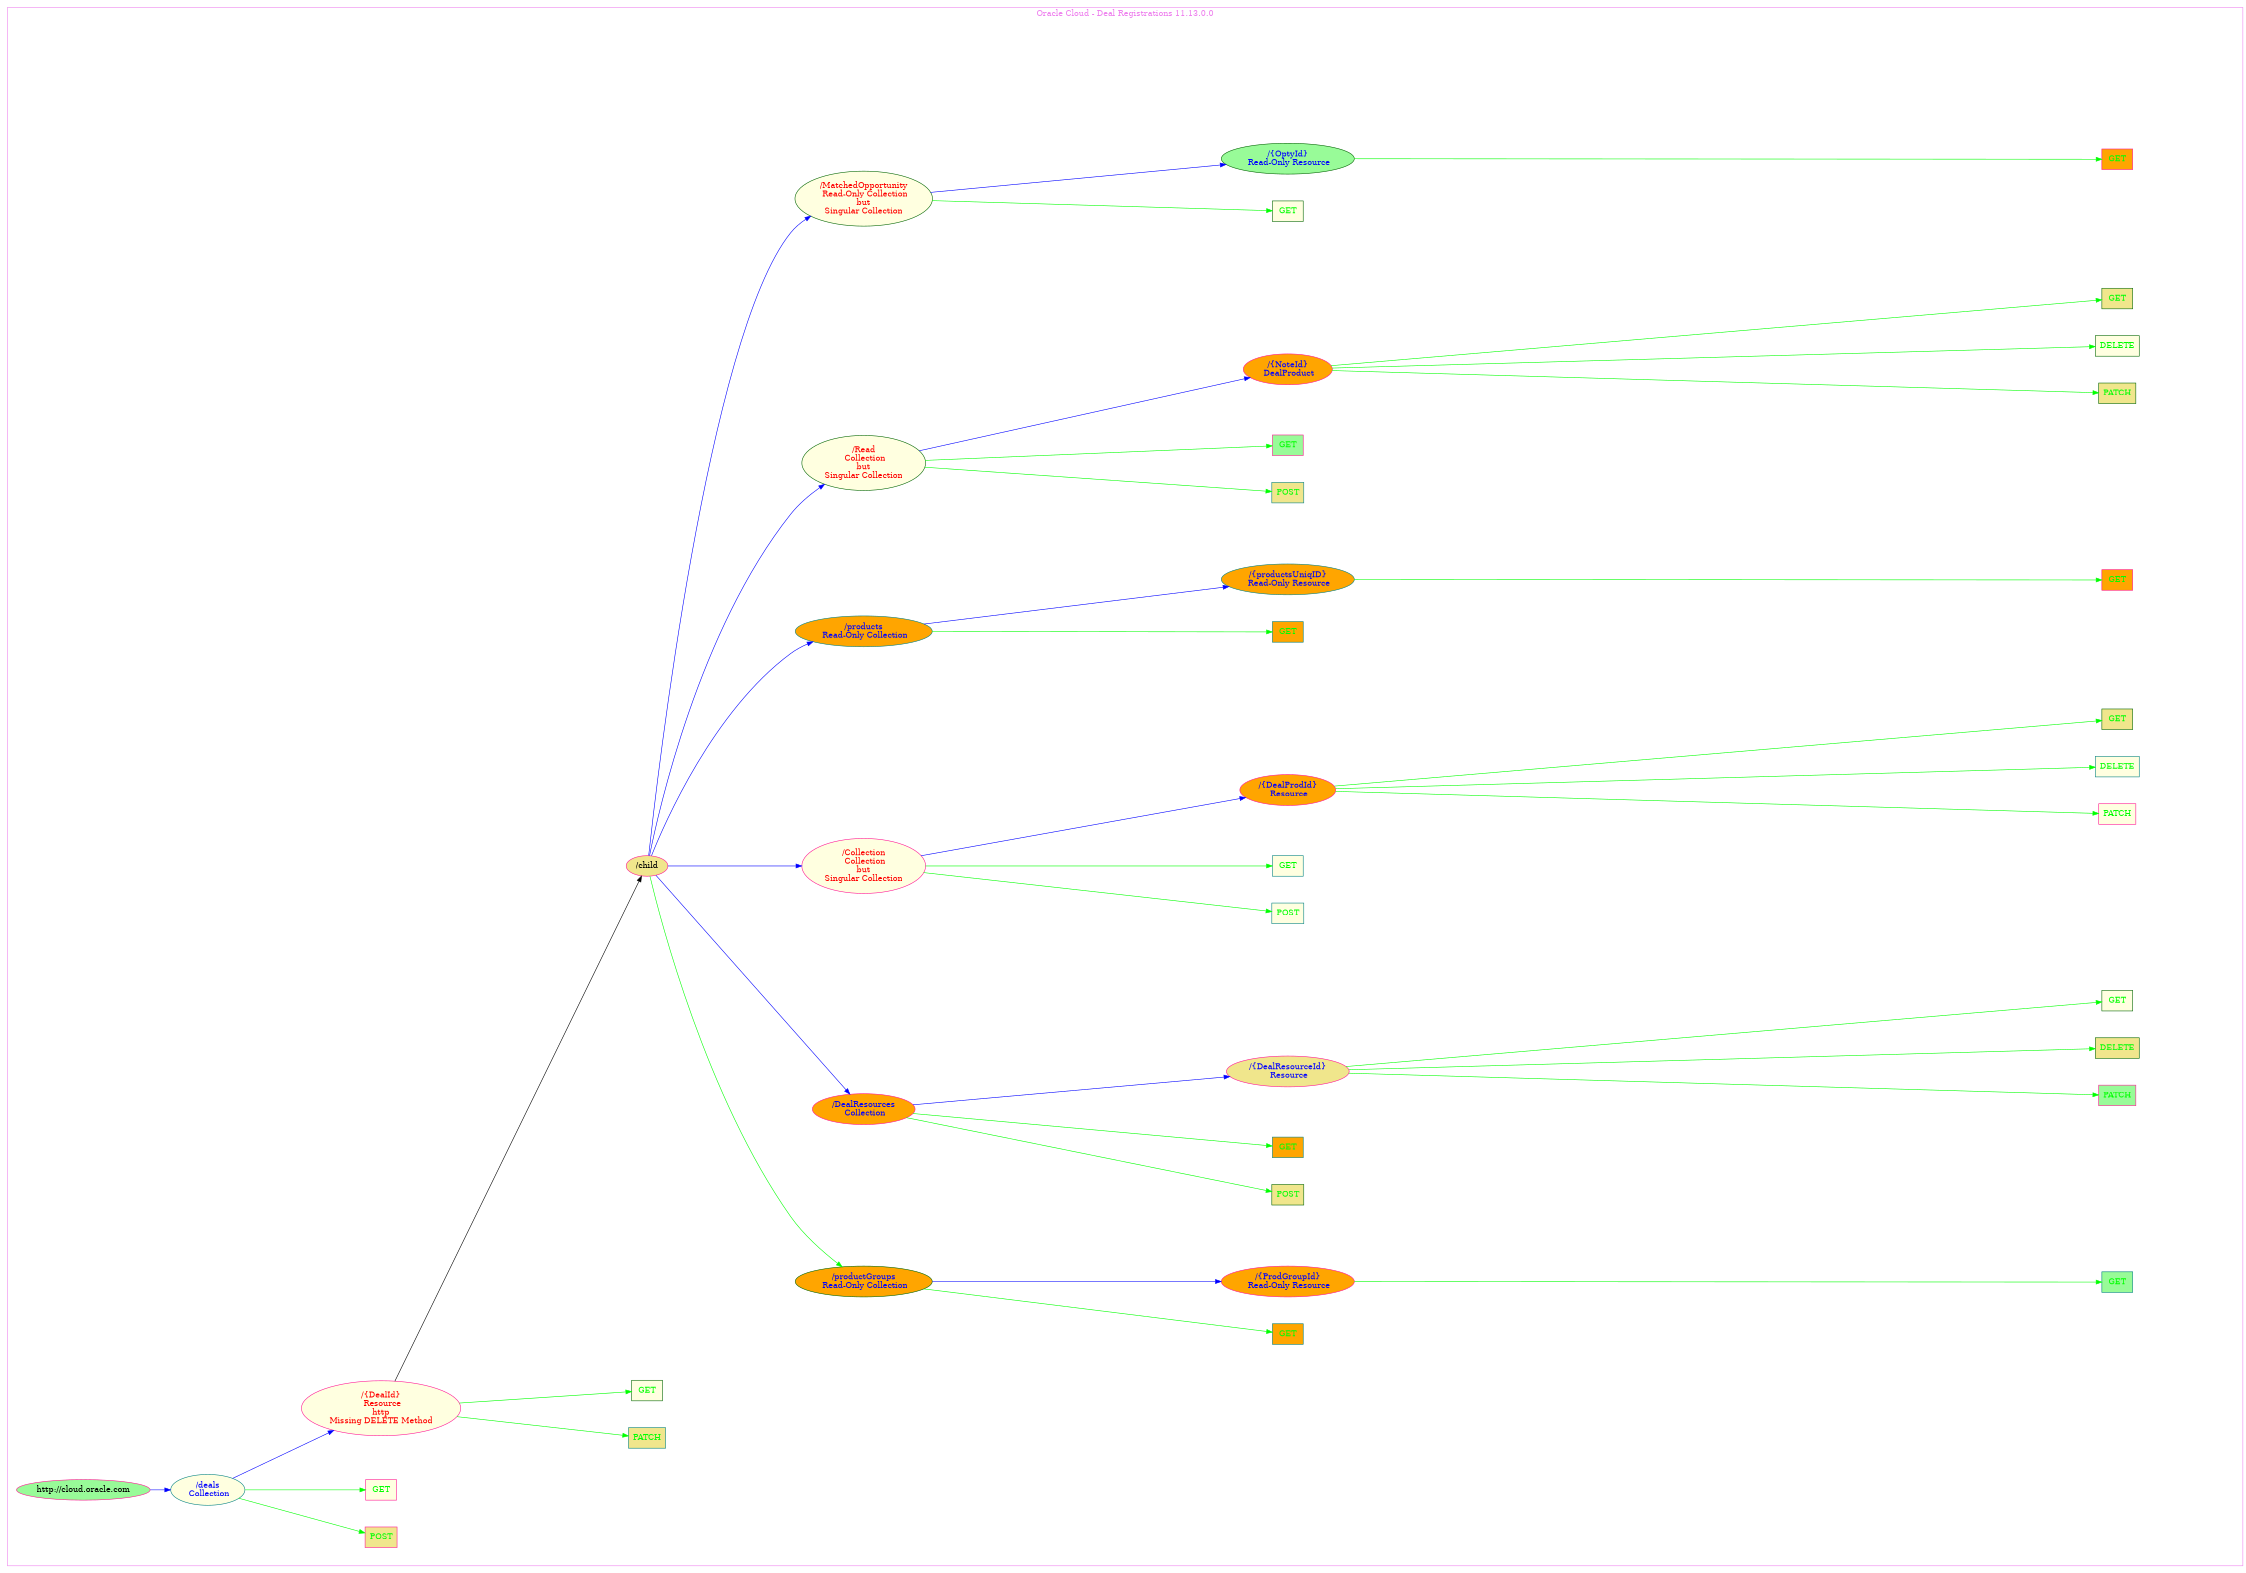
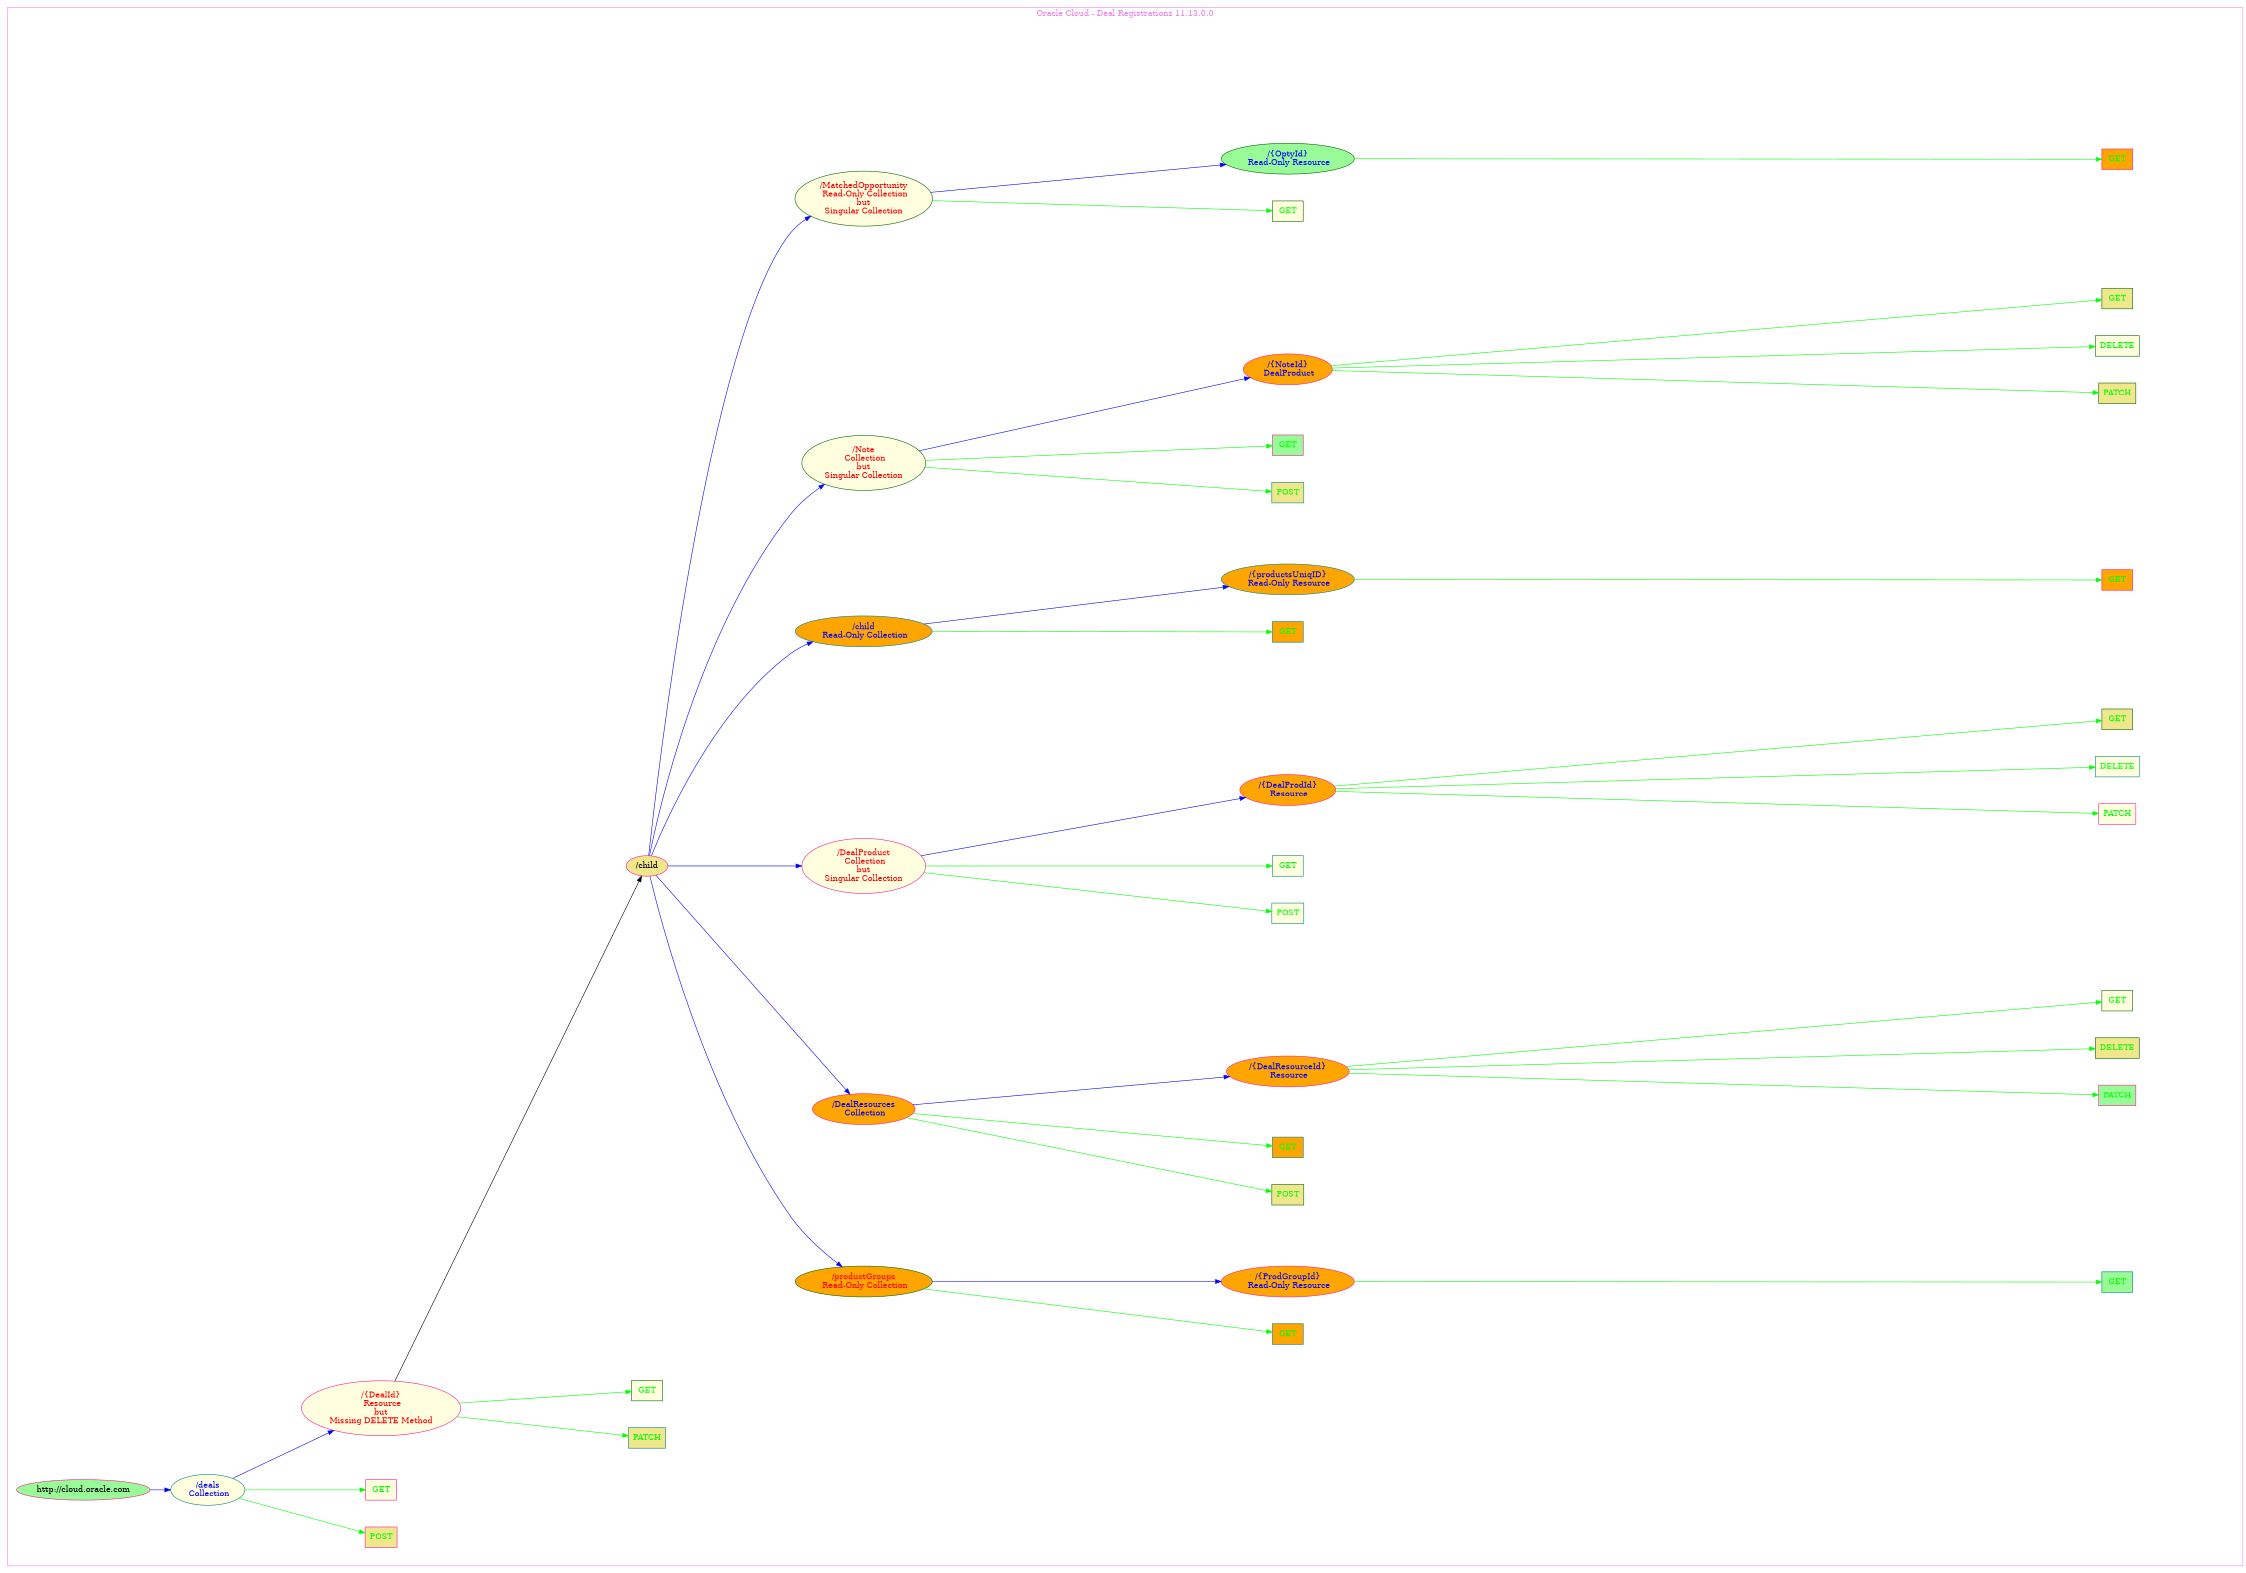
node "/Read Collection but Singular Collection": label "/Read Collection but Singular Collection" -> "/Note Collection but Singular Collection"
node "/products Read-Only Collection": label "/products Read-Only Collection" -> "/child Read-Only Collection"
node "/Collection Collection but Singular Collection": label "/Collection Collection but Singular Collection" -> "/DealProduct Collection but Singular Collection"
node "/{DealResourceId} Resource": fillcolor khaki -> orange
edge "/child" -> "/productGroups Read-Only Collection": color green -> blue
node "/productGroups Read-Only Collection": fontcolor blue -> red
node "/{DealId} Resource http Missing DELETE Method": label "/{DealId} Resource http Missing DELETE Method" -> "/{DealId} Resource but Missing DELETE Method"
